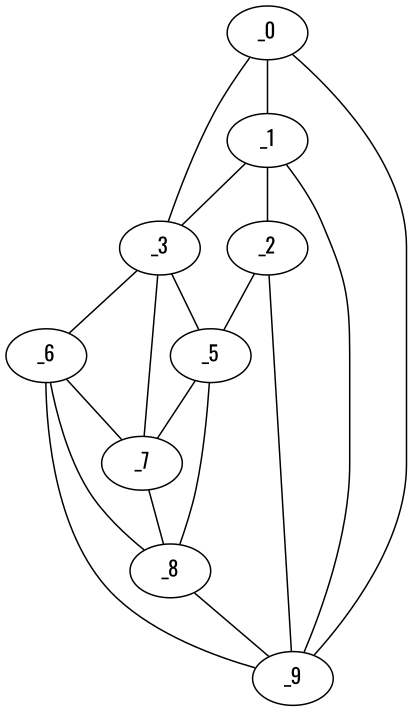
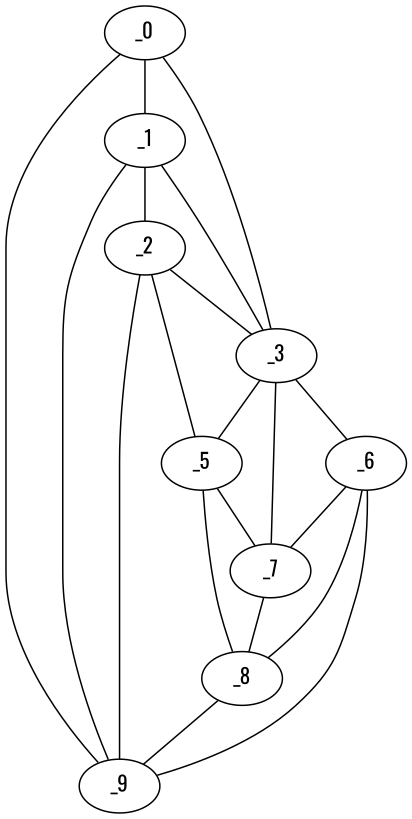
edge "_2" -- "_3": added
